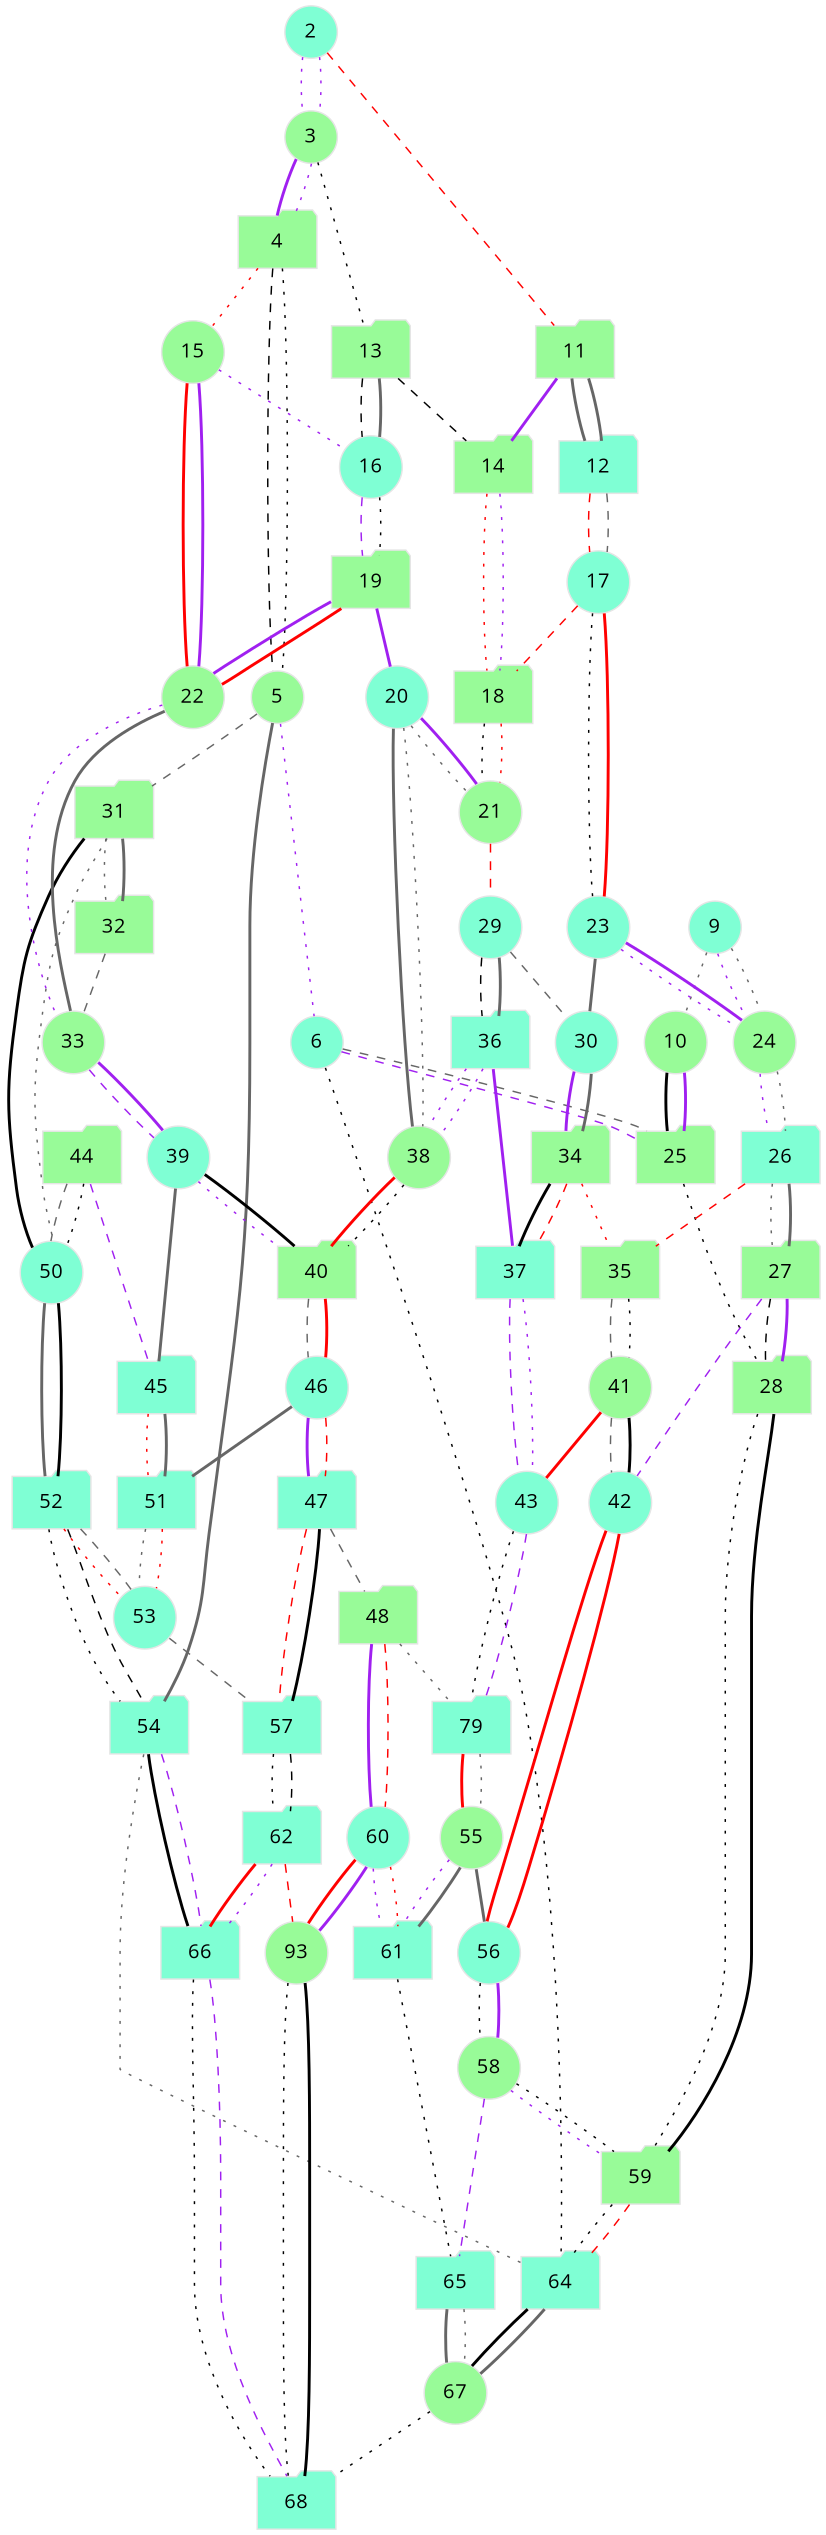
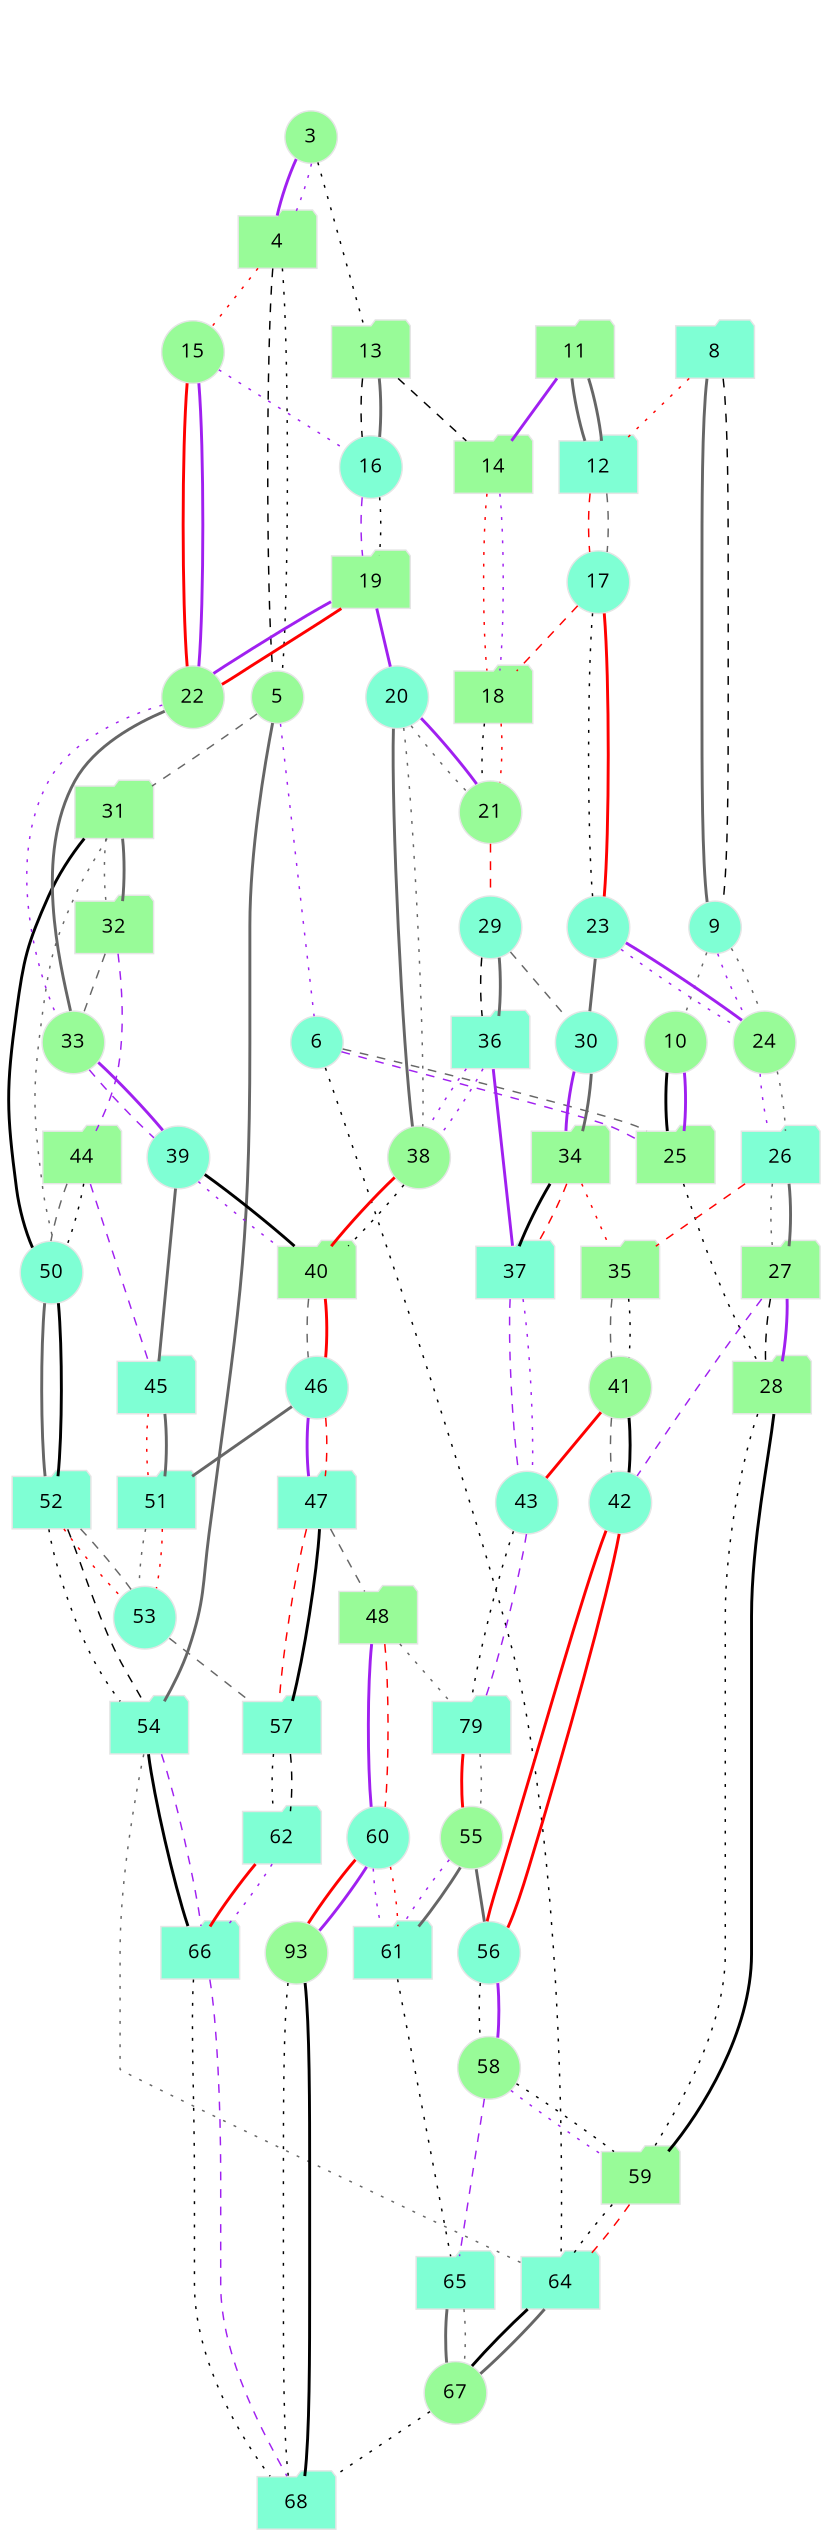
node "2": removed
node "8": added
edge "32" -- "44": added
edge "62" -- "93": removed
